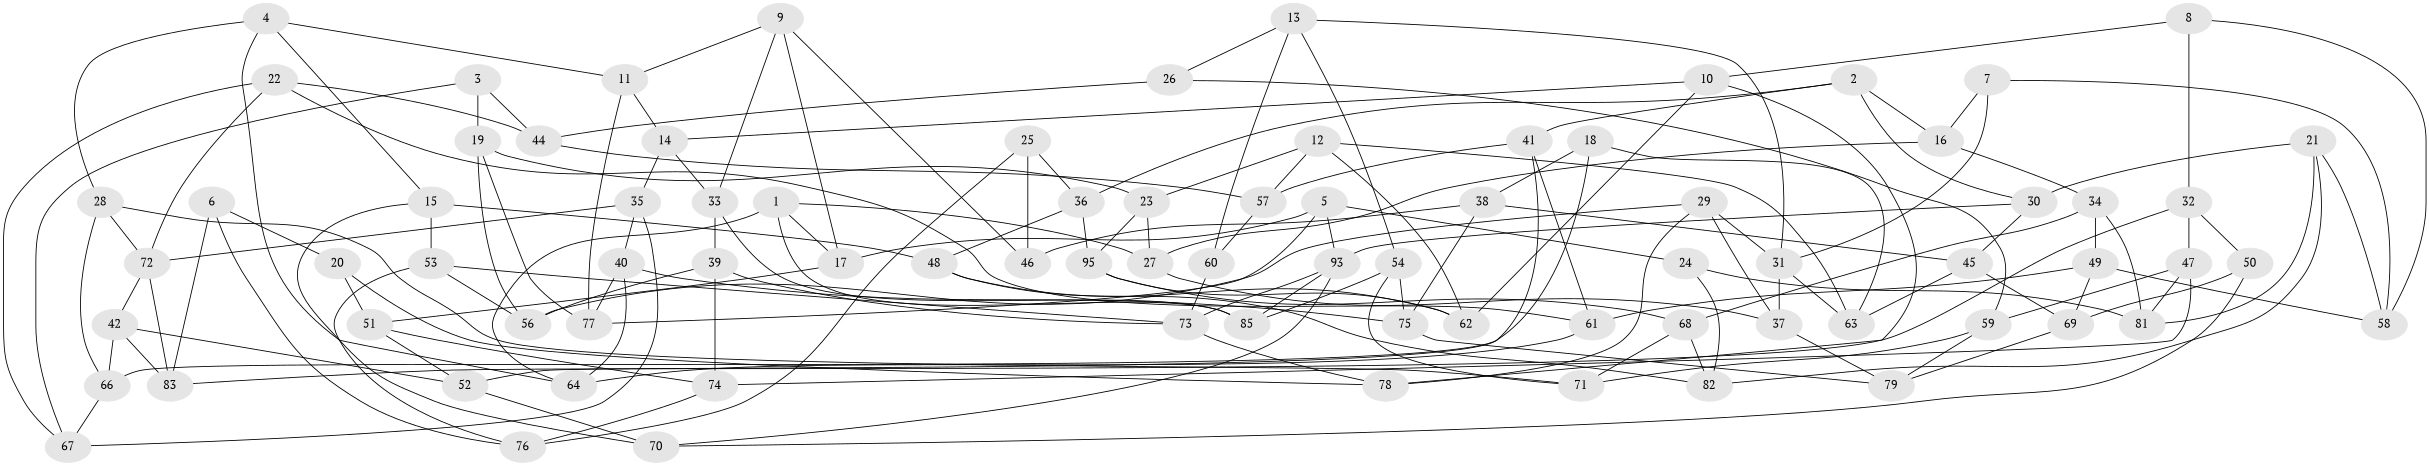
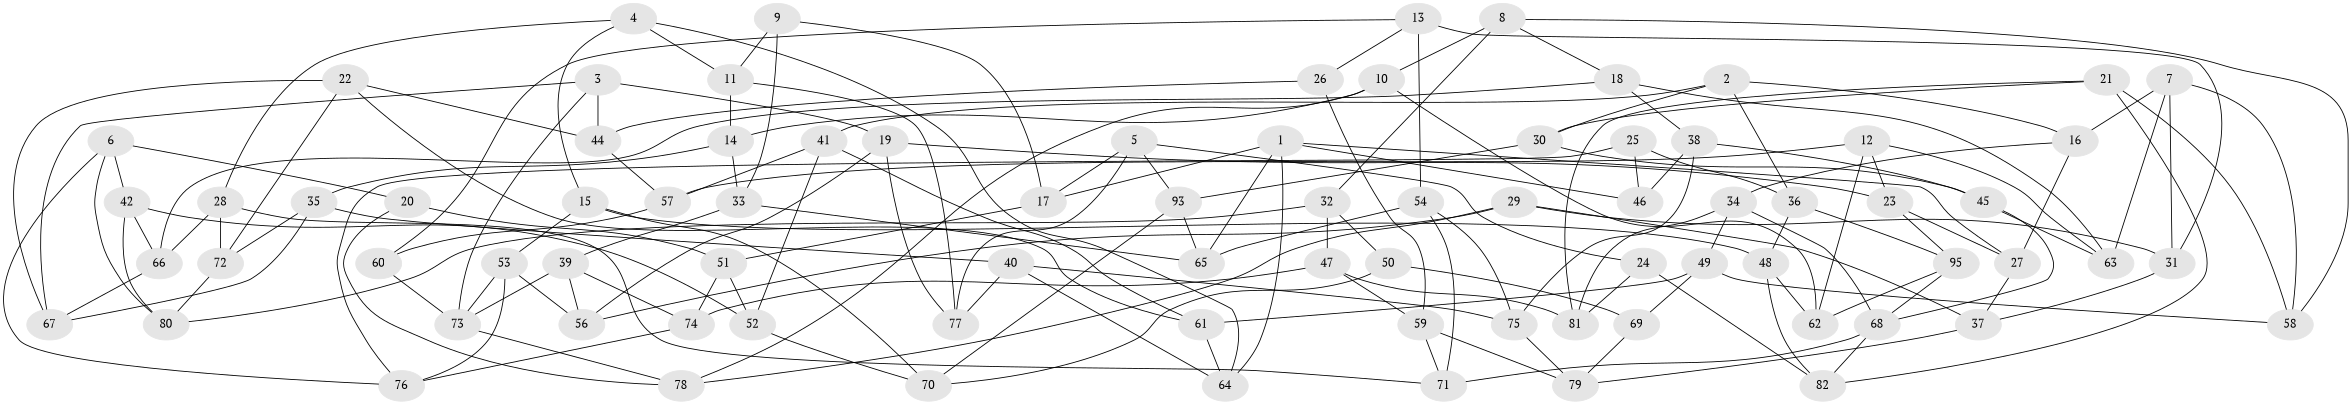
edge "8" -- "18": added
edge "9" -- "46": now "1" -- "46"
edge "93" -- "73": now "3" -- "73"
edge "45" -- "69": now "45" -- "68"
edge "72" -- "42": now "6" -- "42"
edge "31" -- "63": now "7" -- "63"
node "85": label "85" -> "65"
node "83": label "83" -> "80"
